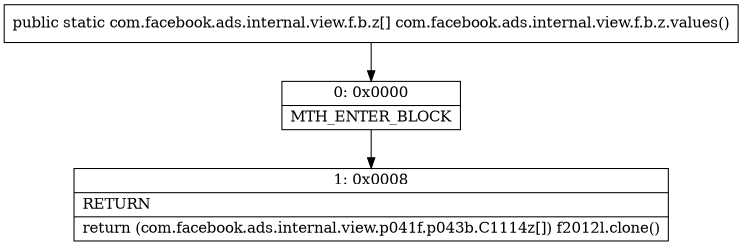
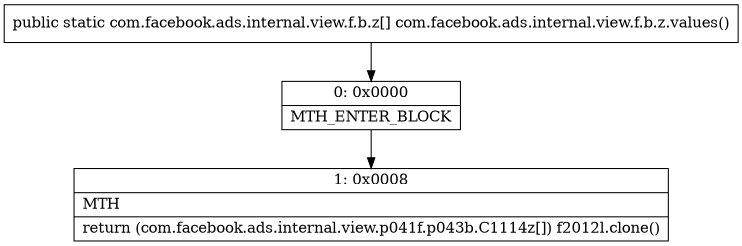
node "1: 0x0008": text "RETURN" -> "MTH"
